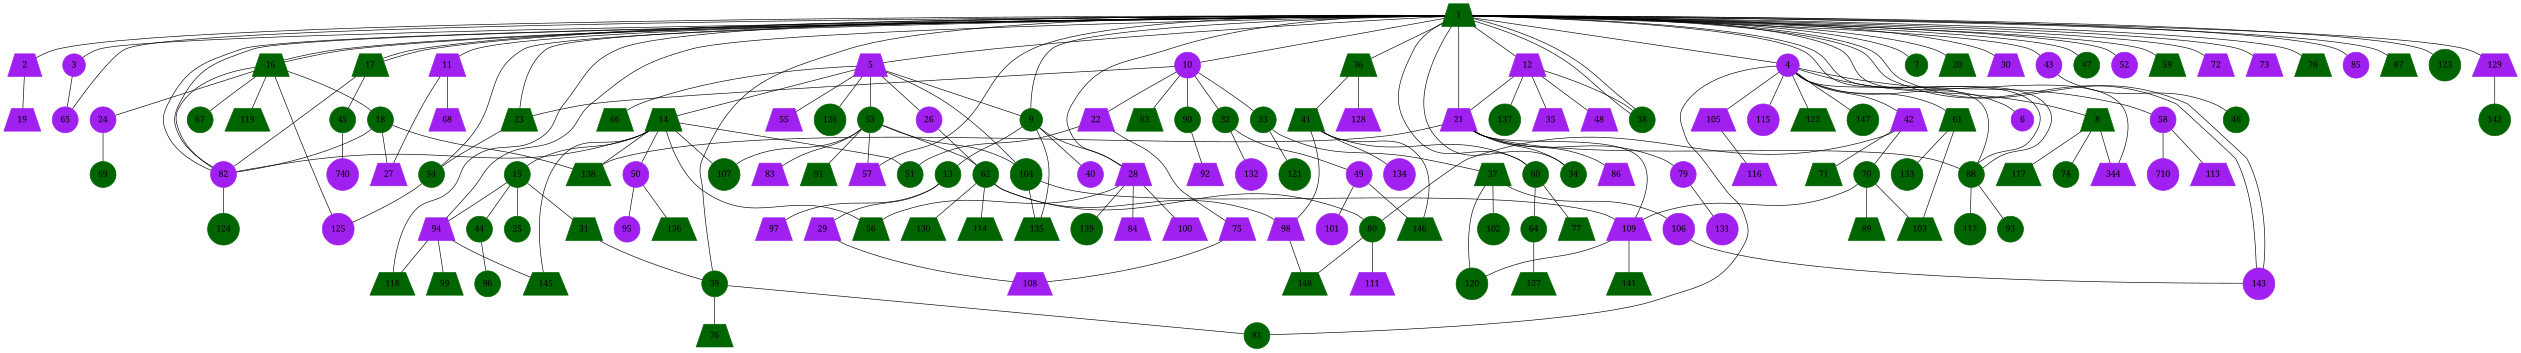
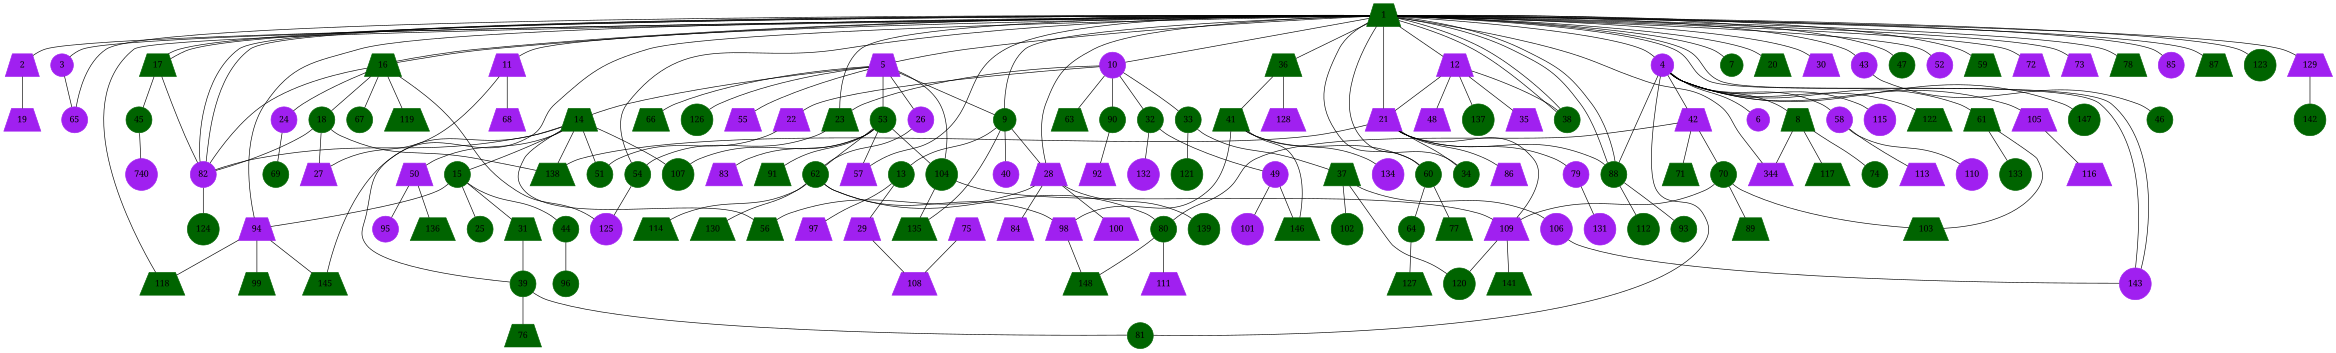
node "50": shape circle -> trapezium
node "710": label "710" -> "110"
edge "22" -- "75": removed
